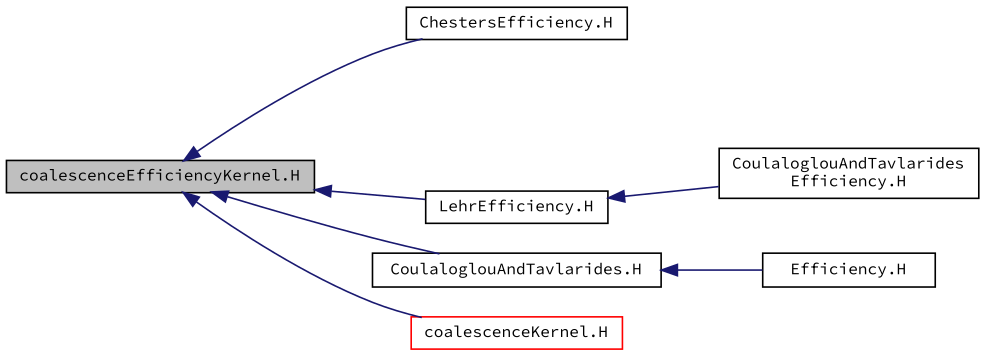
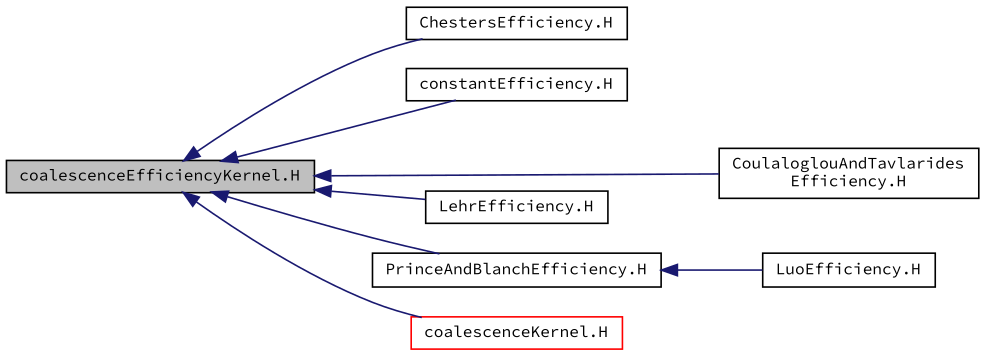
node "constantEfficiency.H": added
edge "CoulaloglouAndTavlarides Efficiency.H" -> "LehrEfficiency.H": now "CoulaloglouAndTavlarides Efficiency.H" -> "coalescenceEfficiencyKernel.H"
node "CoulaloglouAndTavlarides.H": label "CoulaloglouAndTavlarides.H" -> "PrinceAndBlanchEfficiency.H"
node "Efficiency.H": label "Efficiency.H" -> "LuoEfficiency.H"
